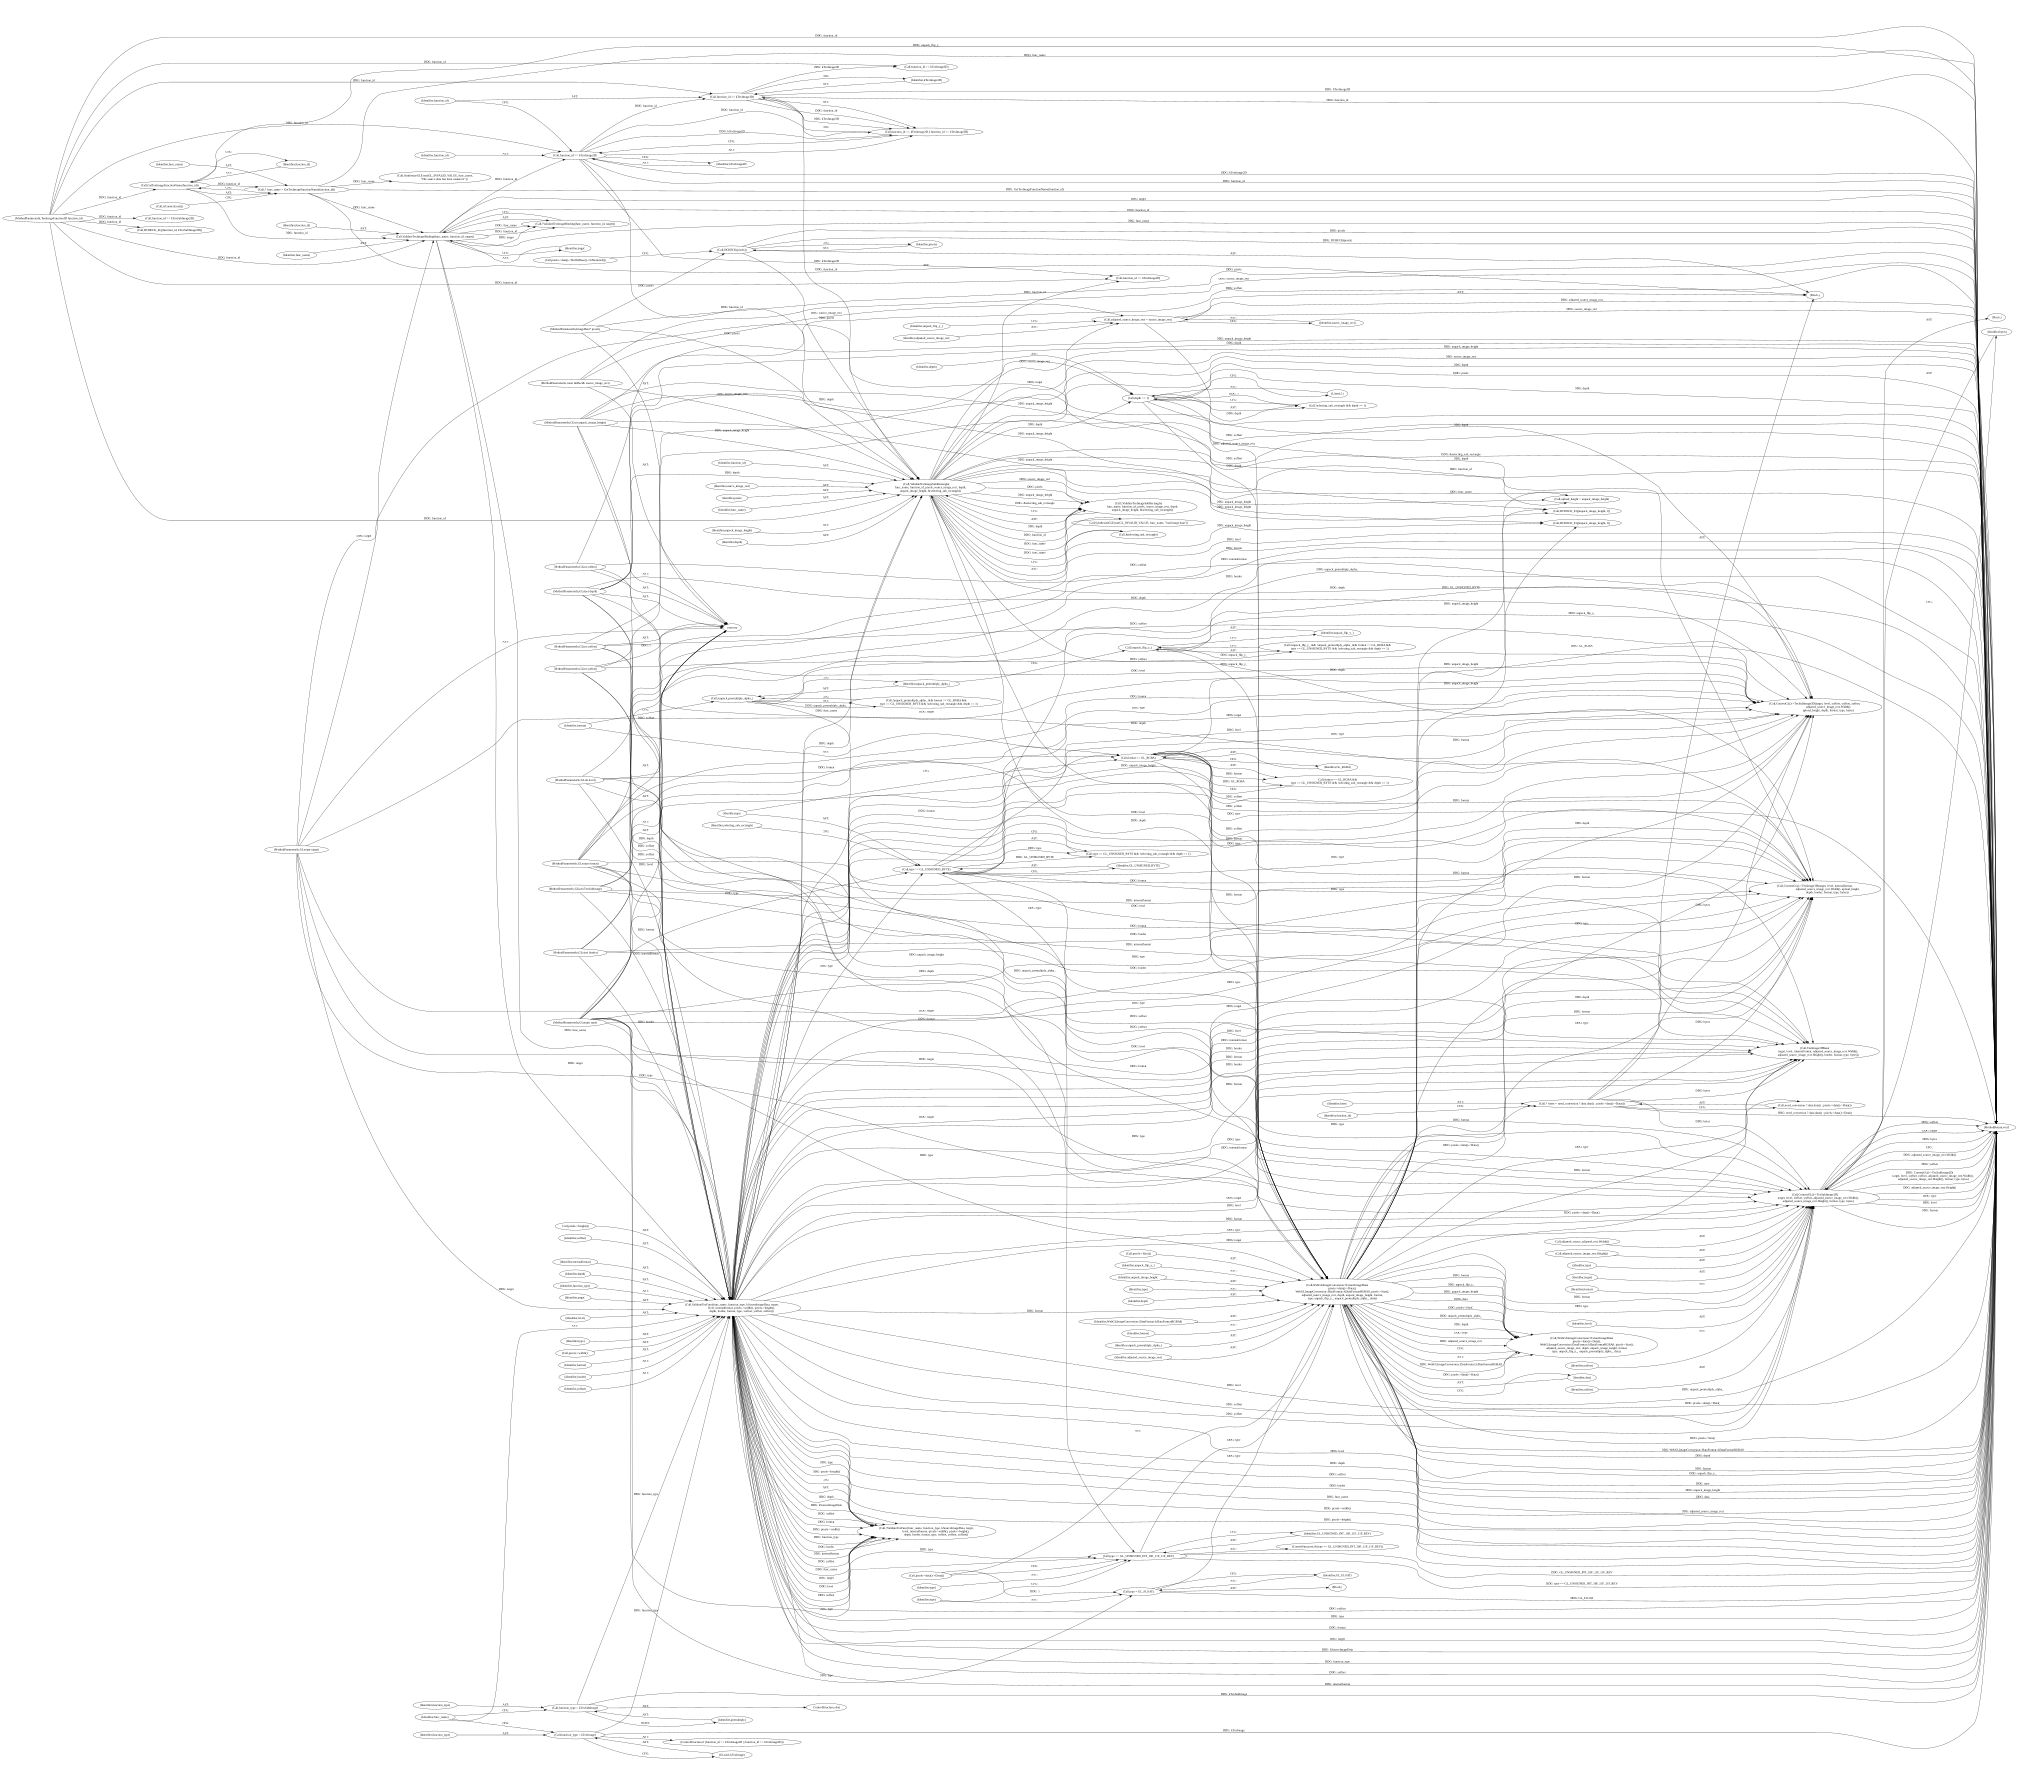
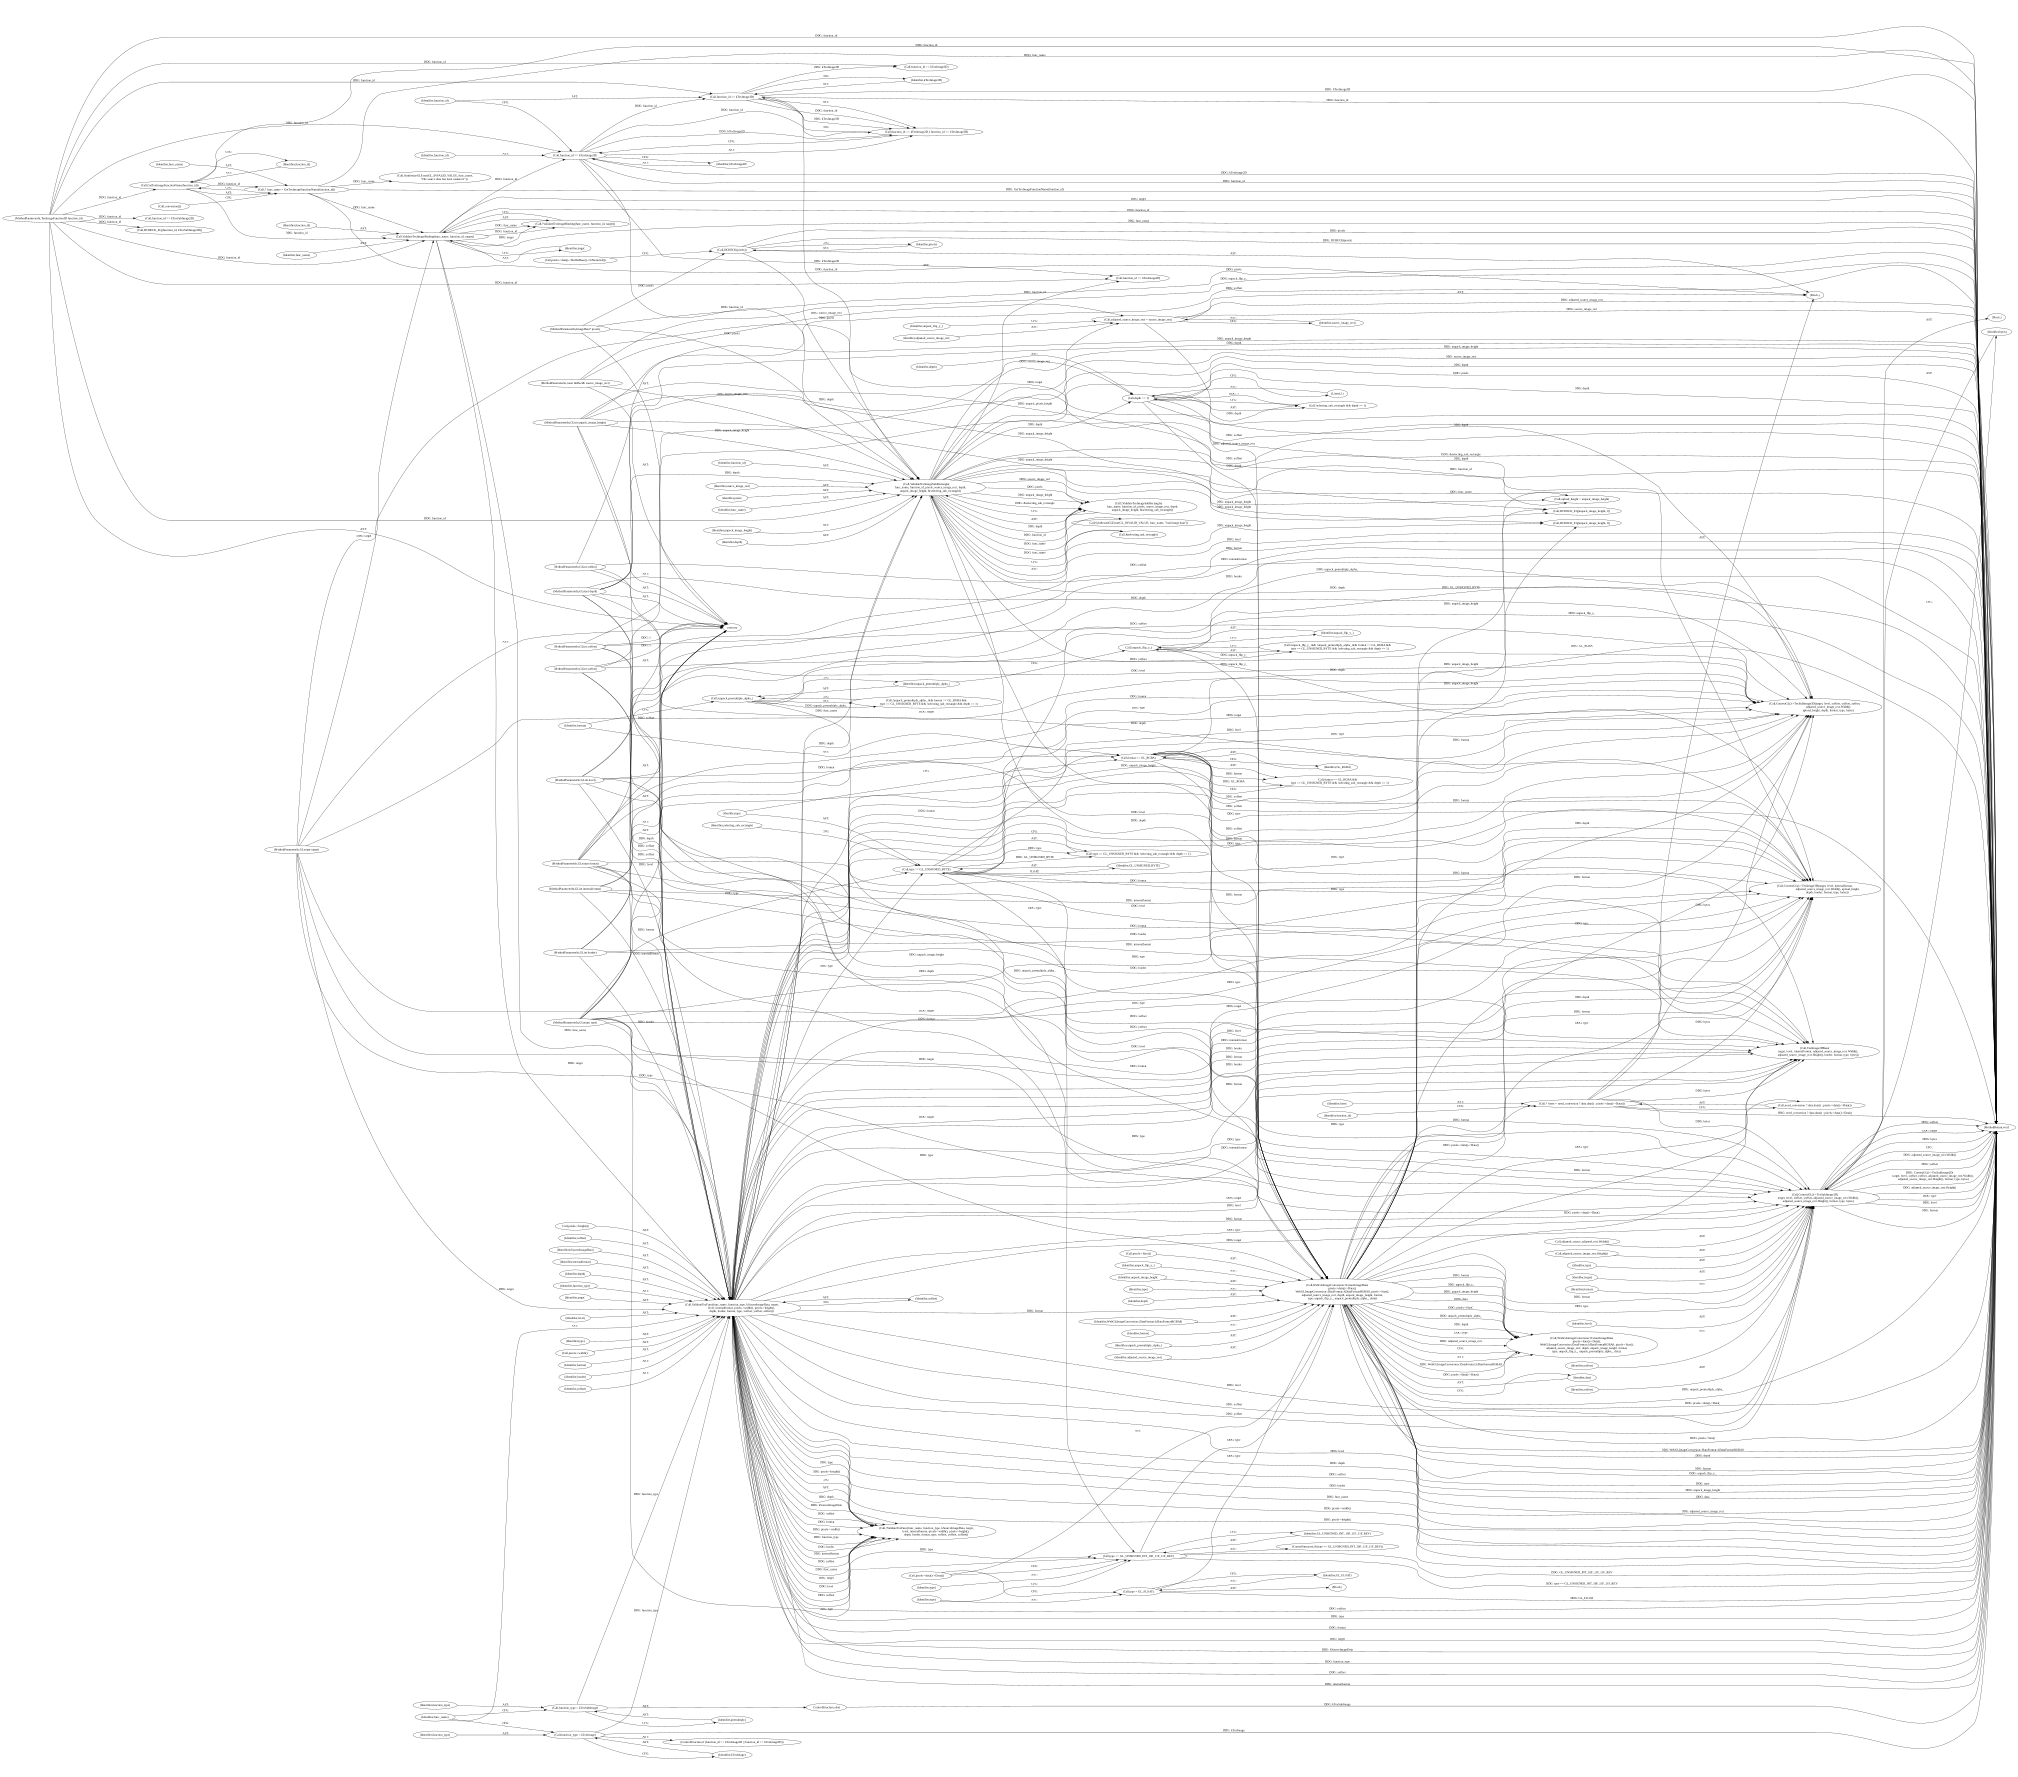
edge "(Call,GetTexImageFunctionName(function_id))" -> "(MethodReturn,void)": label "DDG: unpack_flip_y_" -> "DDG: function_id"
node "(Call,isContextLost())": label "(Call,isContextLost())" -> "(Call,conversion())"
edge "(MethodParameterIn,const IntRect& source_image_rect)" -> "(MethodReturn,void)": label "DDG: source_image_rect" -> "DDG: unpack_flip_y_"
edge "(MethodParameterIn,GLint unpack_image_height)" -> "(Call,upload_height = unpack_image_height)": label "DDG: unpack_image_height" -> "DDG: unpack_pixels_height"
edge "(MethodParameterIn,TexImageFunctionID function_id)" -> "1000100": added, label "AST:"
edge "(MethodParameterIn,GLint xoffset)" -> "1000100": label "AST: " -> "DDG: 1"
edge "(MethodParameterIn,GLint level)" -> "1000100": added, label "AST:"
edge "(Call,type == GL_UNSIGNED_BYTE)" -> "(Identifier,GL_UNSIGNED_BYTE)": label "CFG: " -> "FLOAT: "
node "(MethodParameterIn,GLint kTexSubImage)": label "(MethodParameterIn,GLint kTexSubImage)" -> "(MethodParameterIn,GLint internalformat)"
node "(MethodParameterIn,GLsizei border)": label "(MethodParameterIn,GLsizei border)" -> "(MethodParameterIn,GLint border)"
node "(Identifier,kSourceImageData)": added
node "(Identifier,zoffset)": added
edge "(MethodParameterIn,GLenum type)" -> "(Call,type = GL_FLOAT)": removed, label "DDG: type"
edge "(Call,pixels->data()->Data())" -> "(Call,type = GL_FLOAT)": label "DDG: 1" -> "CFG: "
edge "(Call,function_type = kTexSubImage)" -> "(MethodReturn,void)": now "(ControlStructure,else)" -> "(MethodReturn,void)"
edge "(Call,function_type = kTexSubImage)" -> "(Identifier,premultiply)": label "RGBA: " -> "CFG: "
node "(GLsizei,kTexImage)": label "(GLsizei,kTexImage)" -> "(Identifier,kTexImage)"
